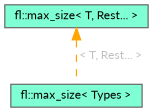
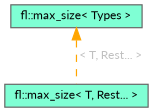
edge "fl::max_size< Types >" -> "fl::max_size< T, Rest... >": reversed
